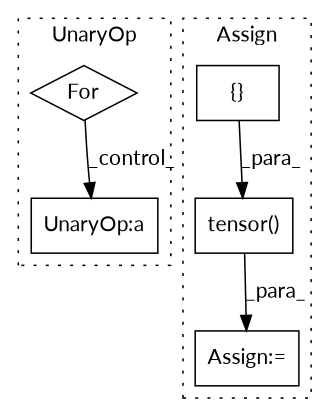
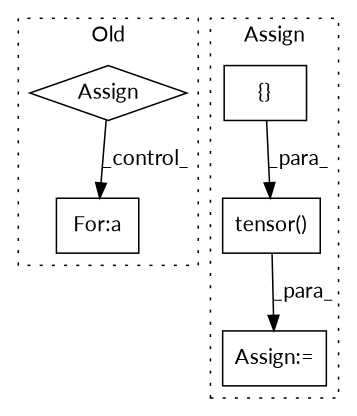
cluster "UnaryOp": label "UnaryOp" -> "Old"
node "For": label "For" -> "Assign"
node "UnaryOp:a": label "UnaryOp:a" -> "For:a"
